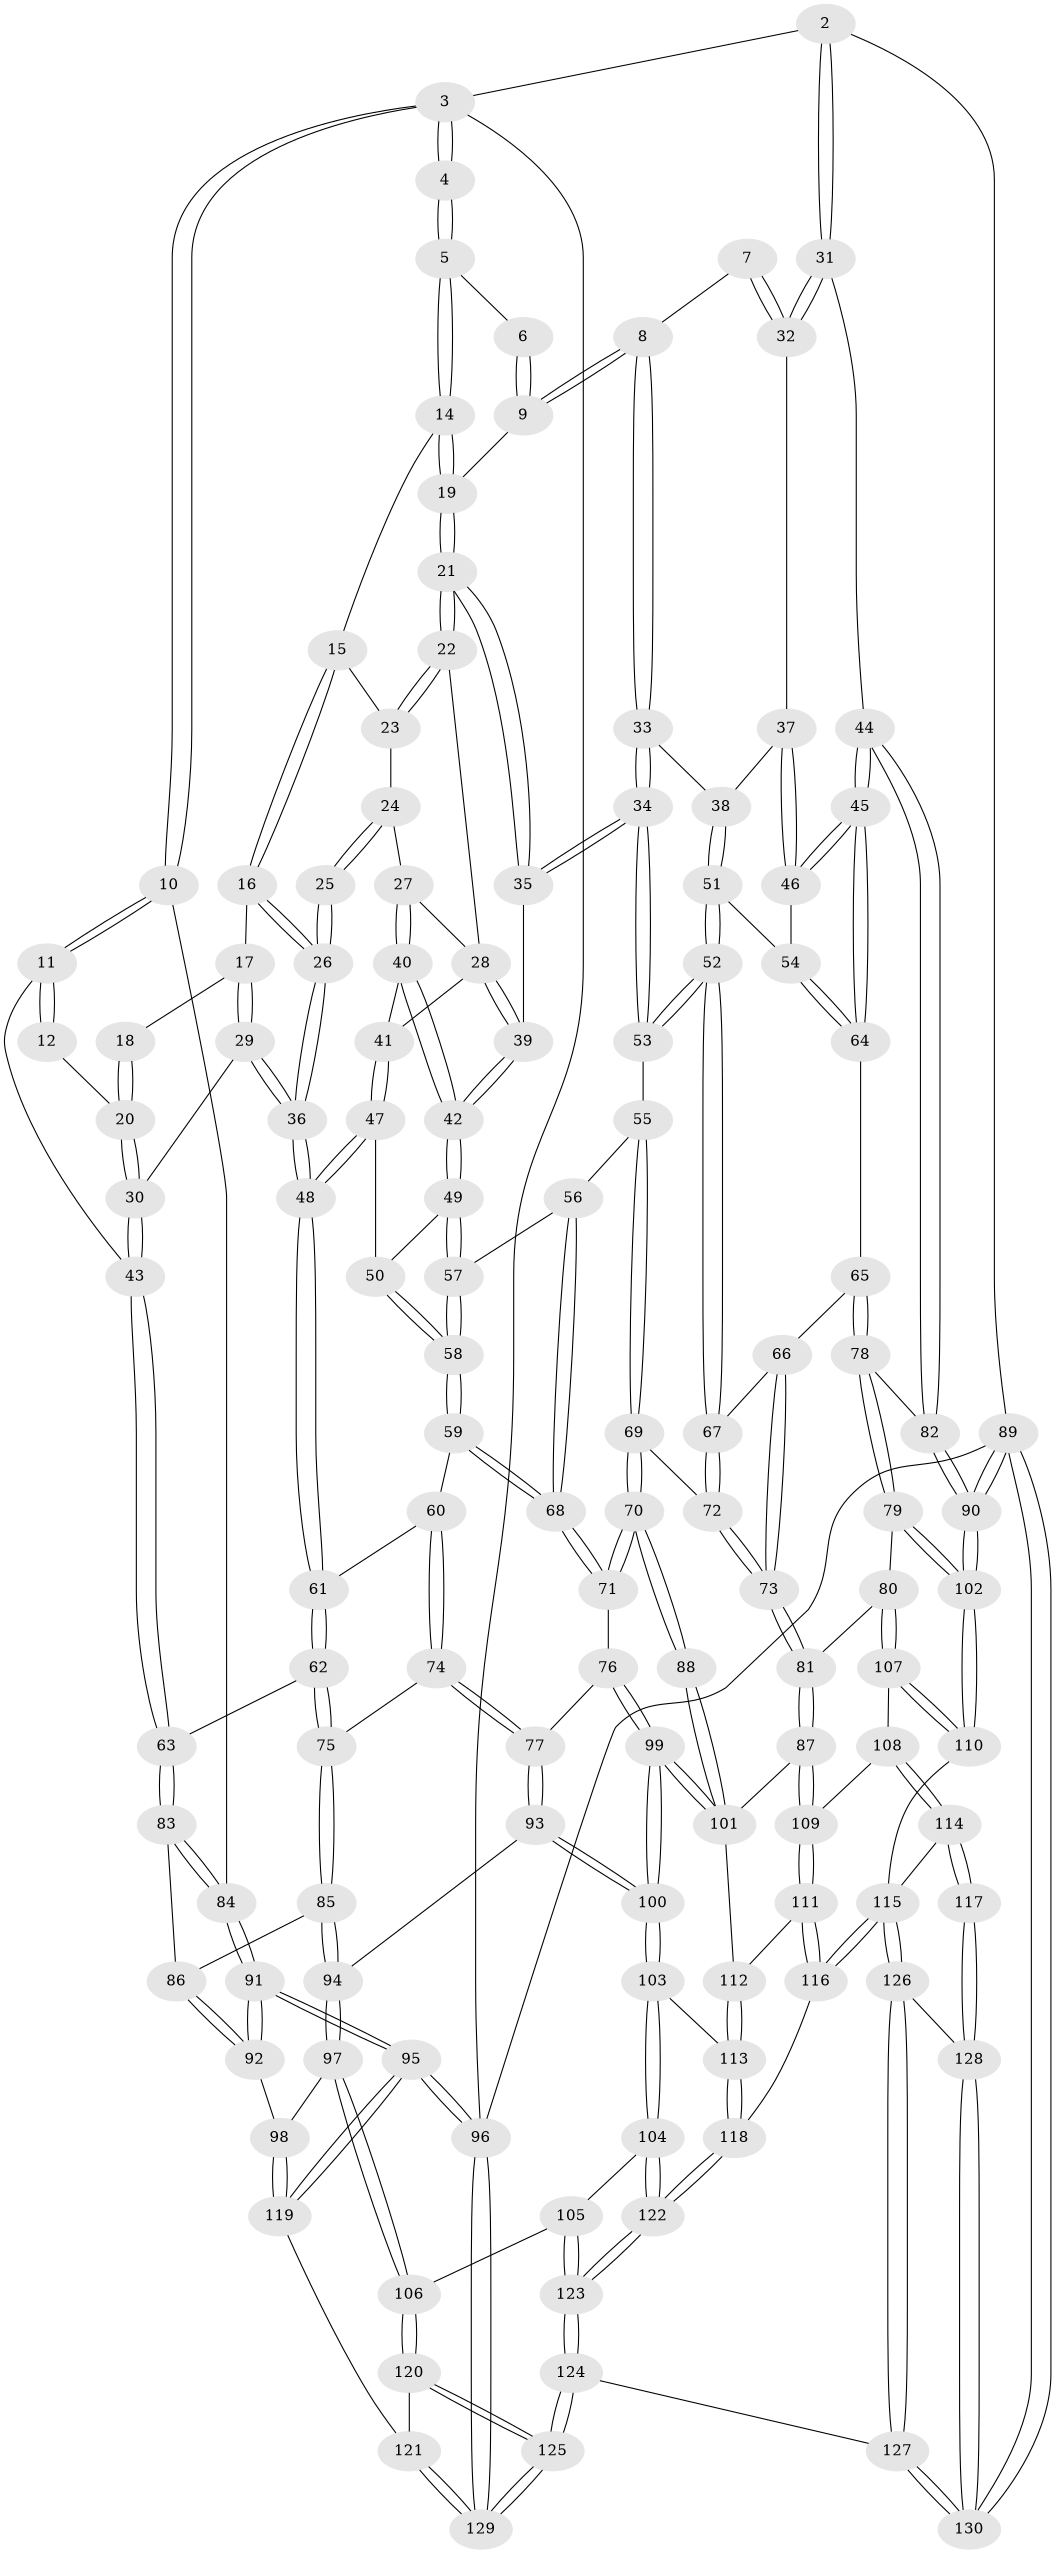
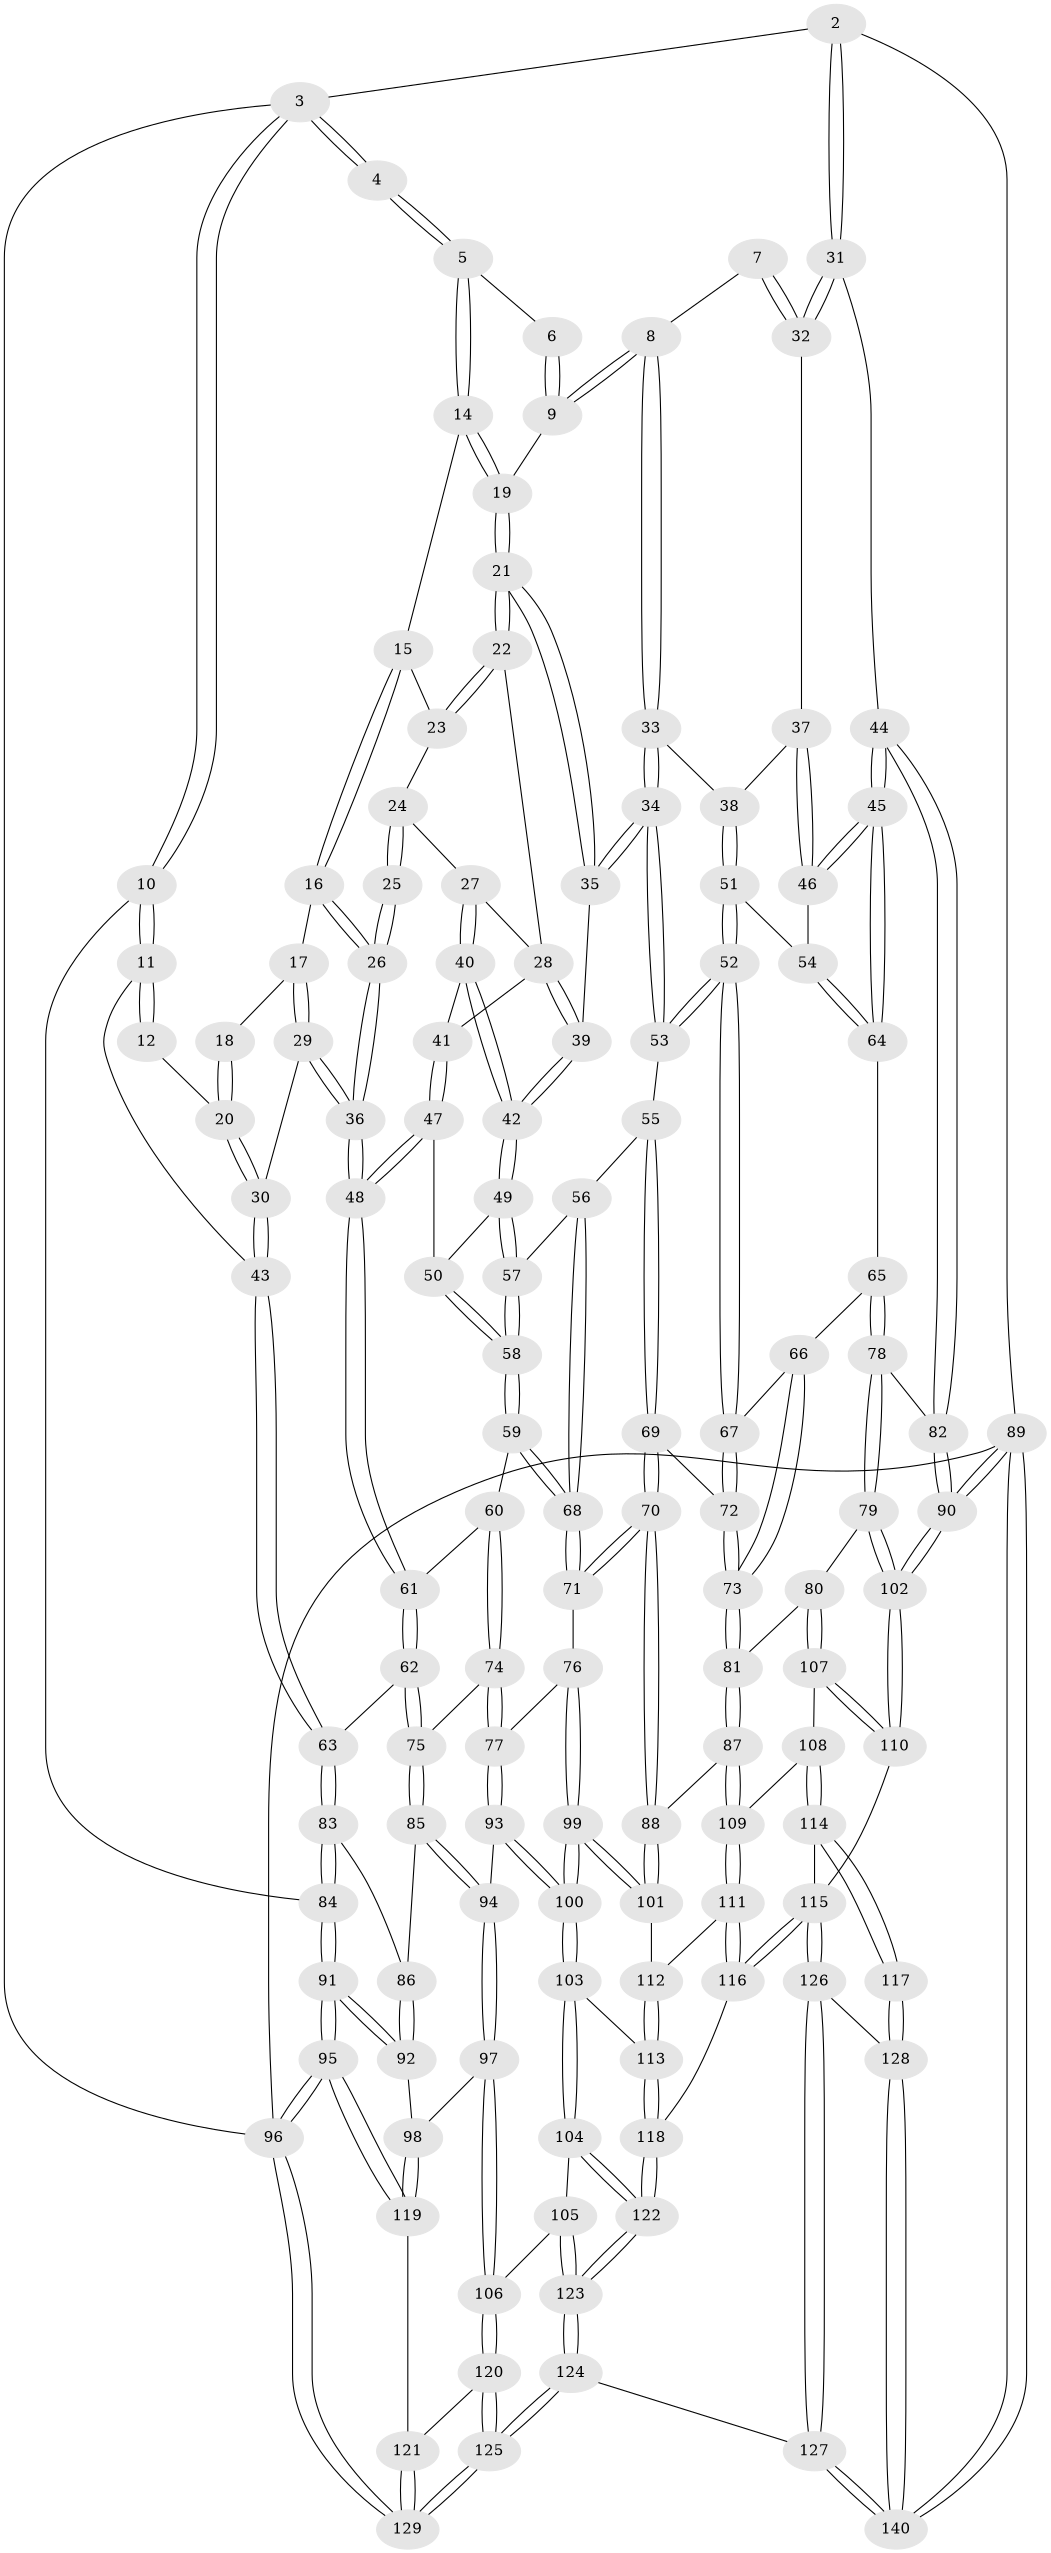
edge "87" -- "101": now "87" -- "88"
node "130": label "130" -> "140"
